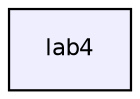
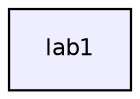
node "lab4": label "lab4" -> "lab1"
